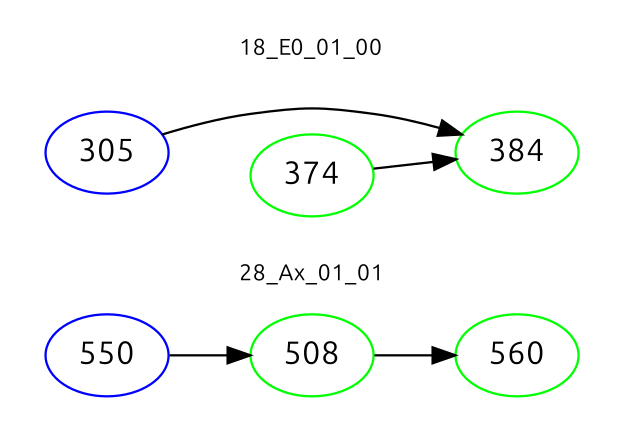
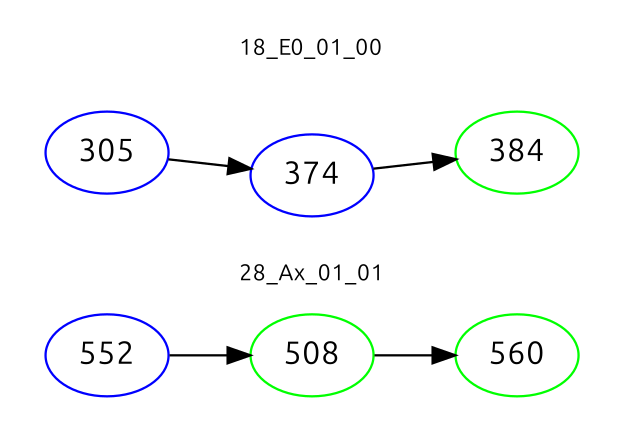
edge "305" -> "384": now "305" -> "374"
node "374": color green -> blue
node "550": label "550" -> "552"
